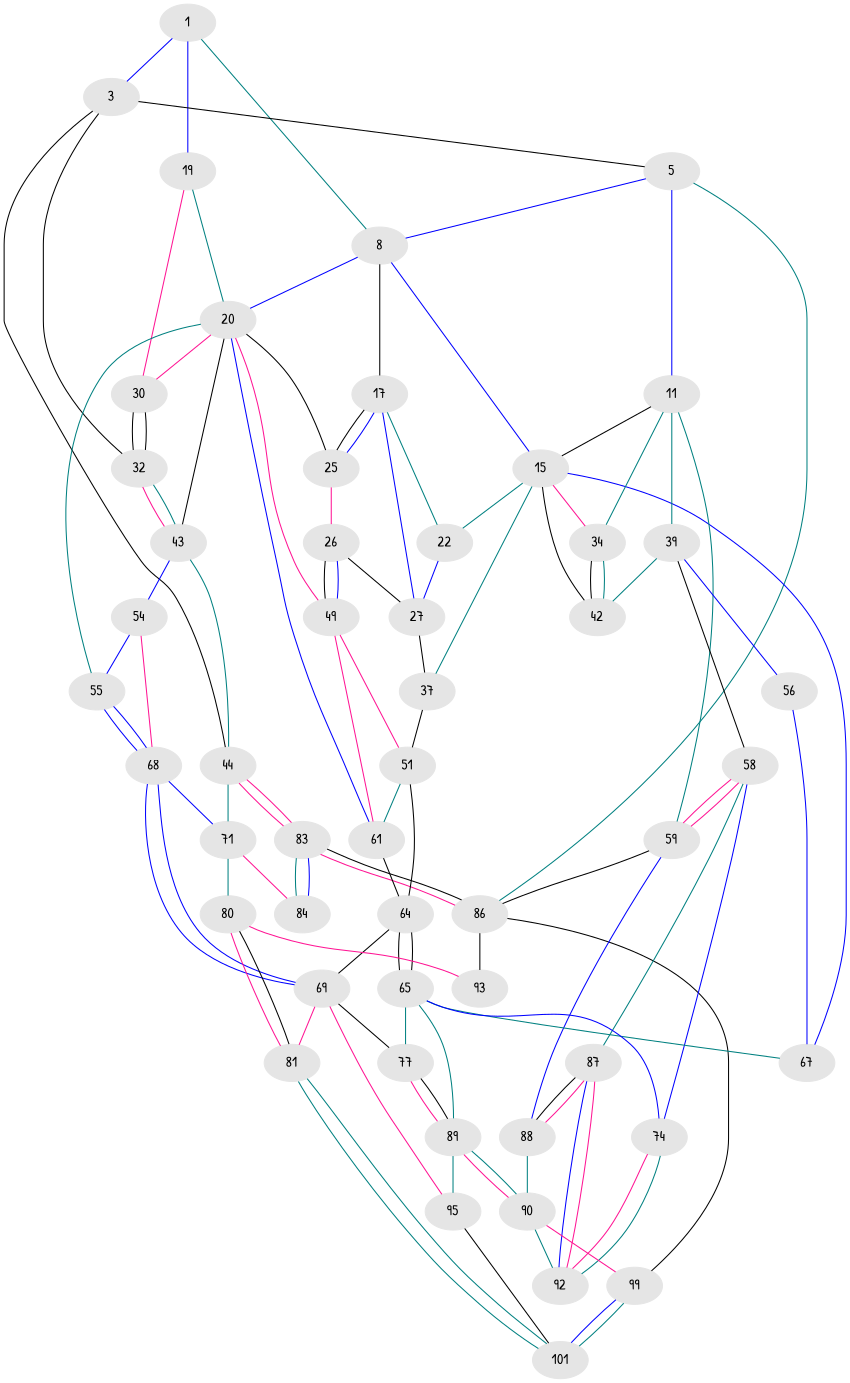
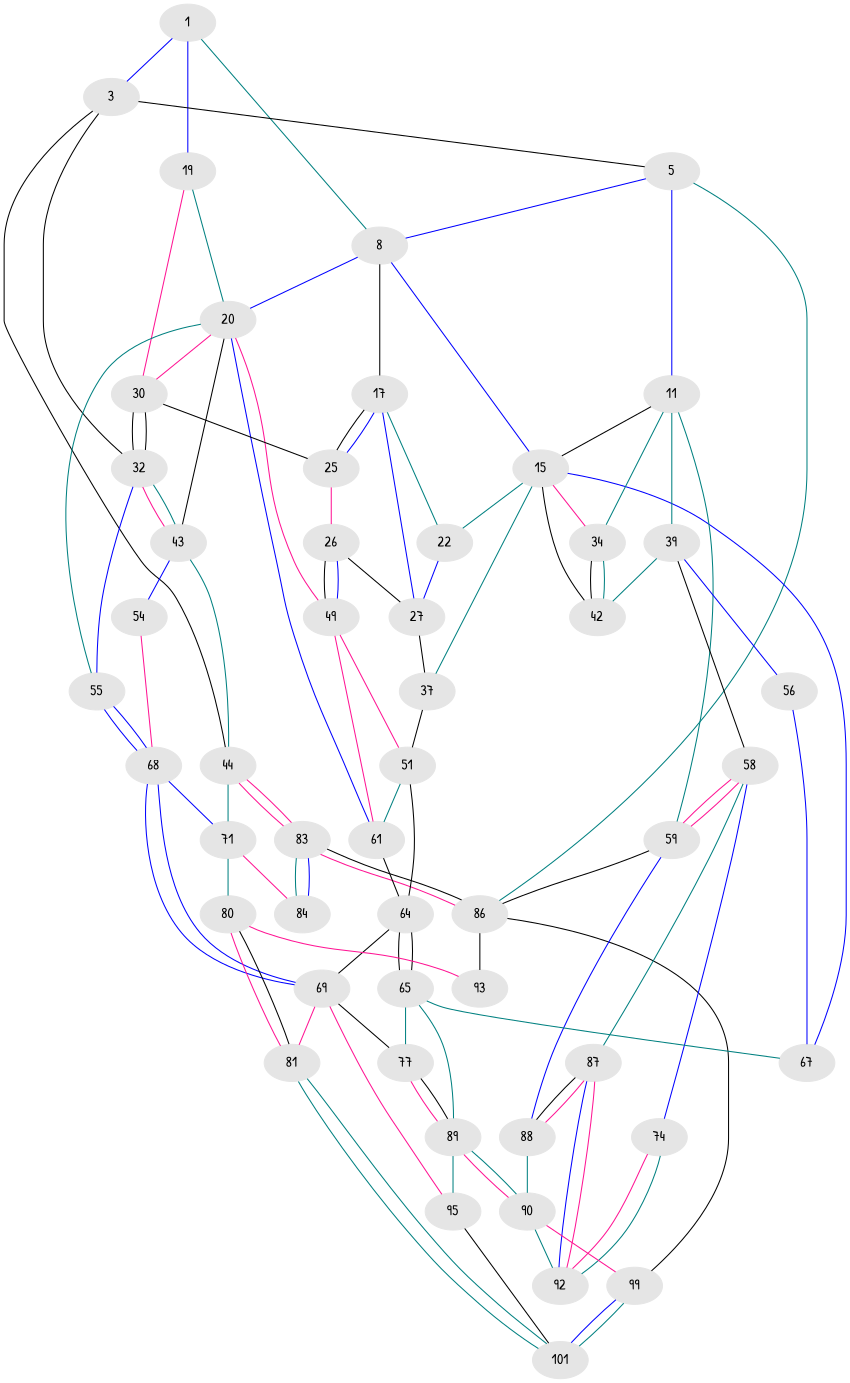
edge "20" -- "25": now "30" -- "25"
edge "54" -- "55": now "32" -- "55"
edge "65" -- "74": removed
